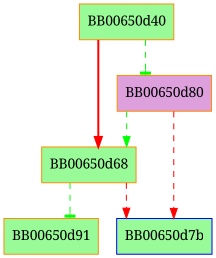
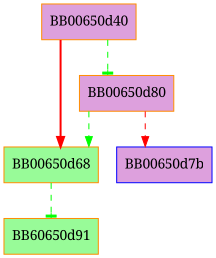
node "BB00650d40": fillcolor palegreen -> plum
edge "BB00650d68" -> "BB00650d7b": removed
node "BB00650d91": label "BB00650d91" -> "BB60650d91"
node "BB00650d7b": fillcolor palegreen -> plum
